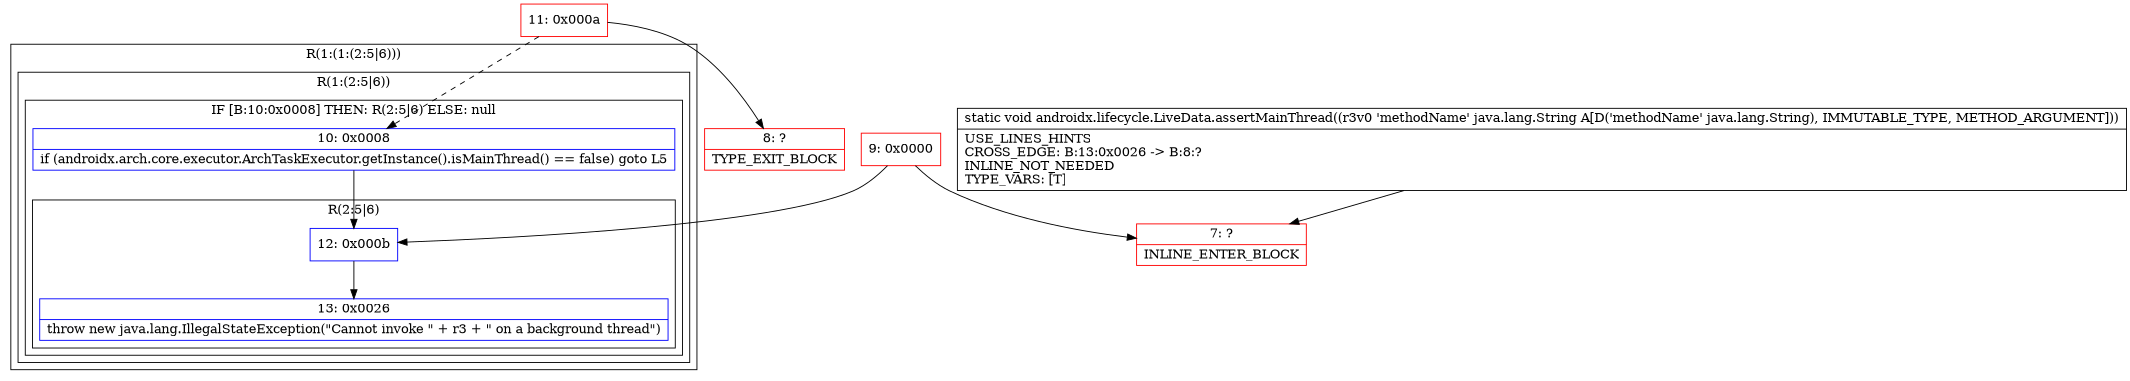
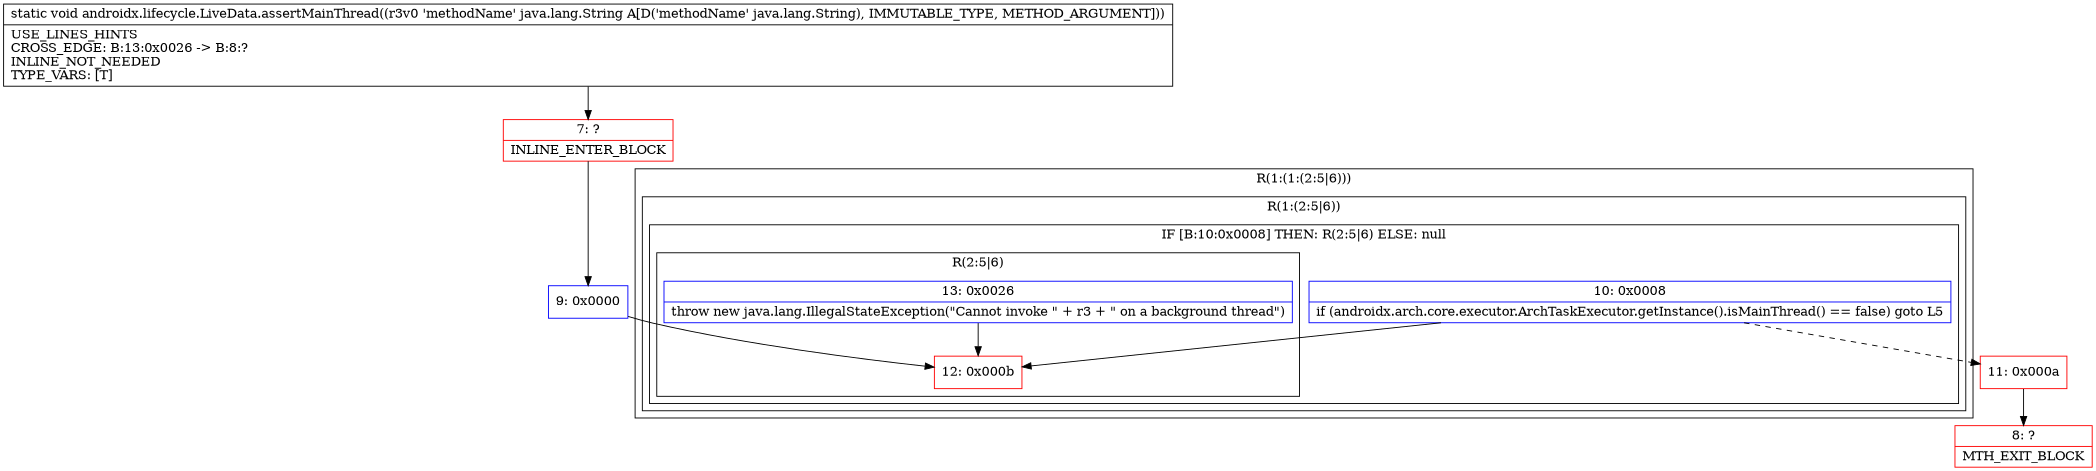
edge "11: 0x000a" -> "10: 0x0008": reversed
node "9: 0x0000": color red -> blue
node "8: ?": text "TYPE_EXIT_BLOCK" -> "MTH_EXIT_BLOCK"
edge "9: 0x0000" -> "7: ?": reversed
node "12: 0x000b": color blue -> red
edge "12: 0x000b" -> "13: 0x0026": reversed
